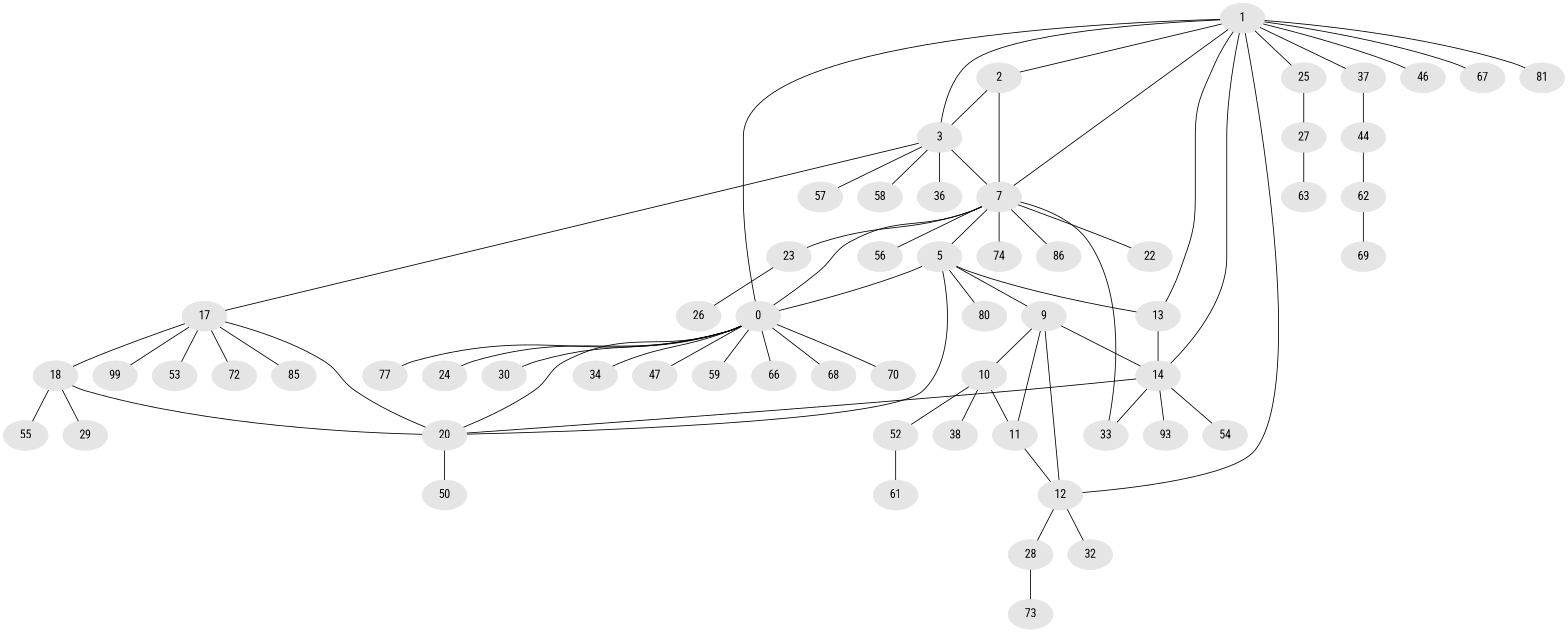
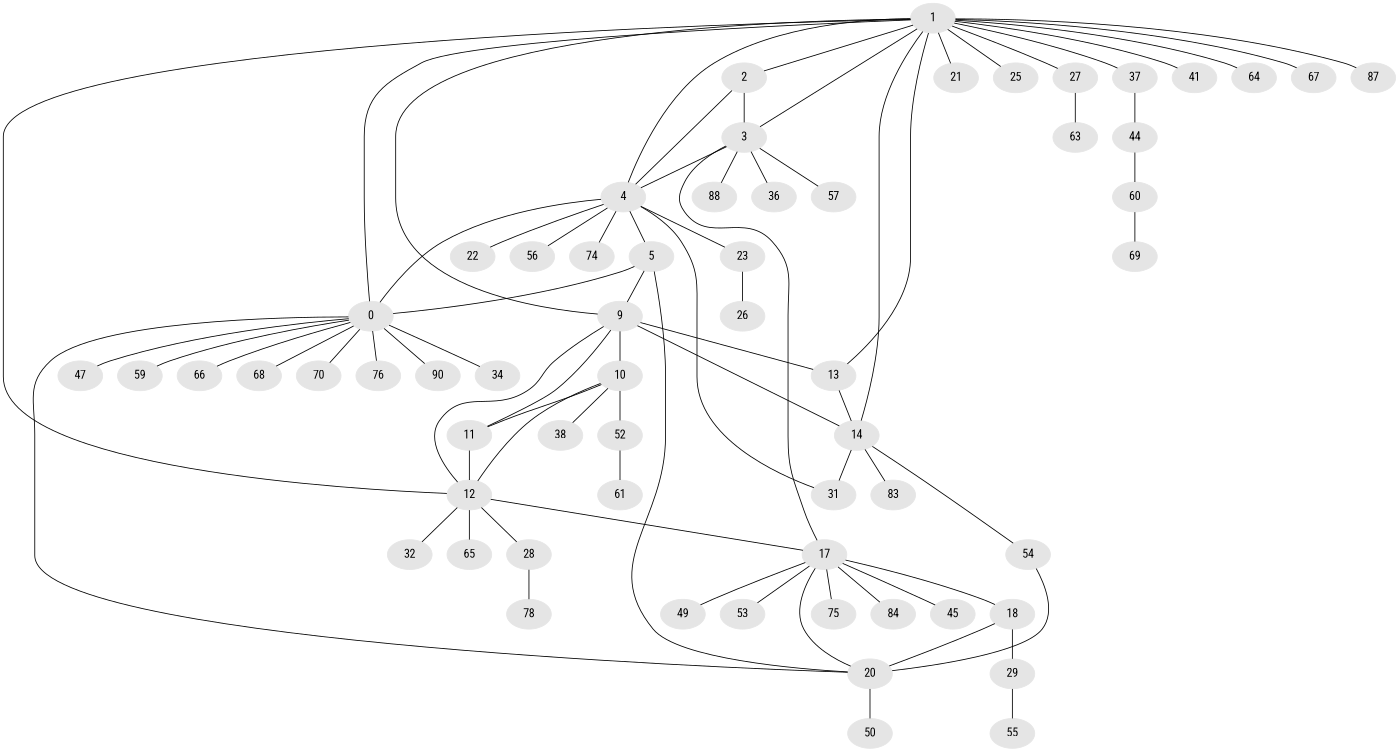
edge "1" -- "9": added
node "21": added
node "64": added
node "46": label "46" -> "41"
node "81": label "81" -> "87"
edge "25" -- "27": now "1" -- "27"
node "58": label "58" -> "88"
node "7": label "7" -> "4"
node "62": label "62" -> "60"
node "86": removed
edge "5" -- "13": now "9" -- "13"
node "80": removed
node "99": label "99" -> "49"
node "72": label "72" -> "75"
node "85": label "85" -> "84"
node "77": label "77" -> "76"
node "24": removed
node "30": label "30" -> "90"
edge "18" -- "55": now "29" -- "55"
edge "14" -- "20": now "54" -- "20"
edge "10" -- "12": added
node "33": label "33" -> "31"
node "93": label "93" -> "83"
edge "12" -- "17": added
node "65": added
node "45": added
node "73": label "73" -> "78"
